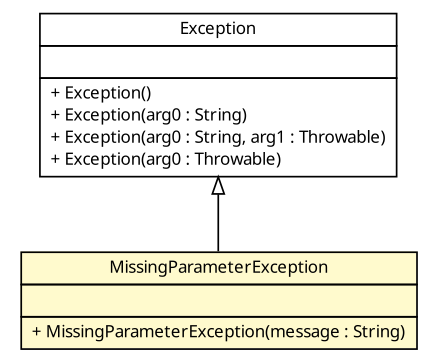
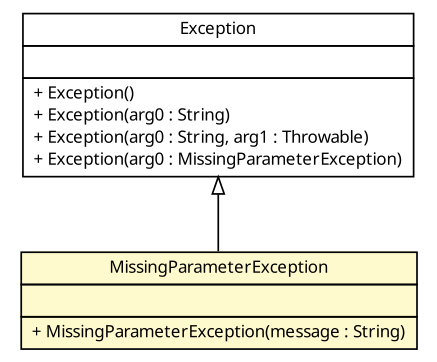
node "Exception": text "+ Exception(arg0 : Throwable)" -> "+ Exception(arg0 : MissingParameterException)"
